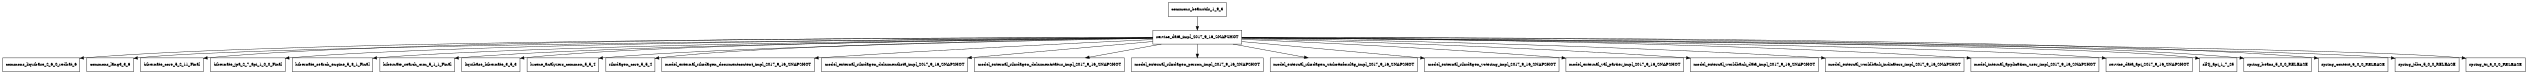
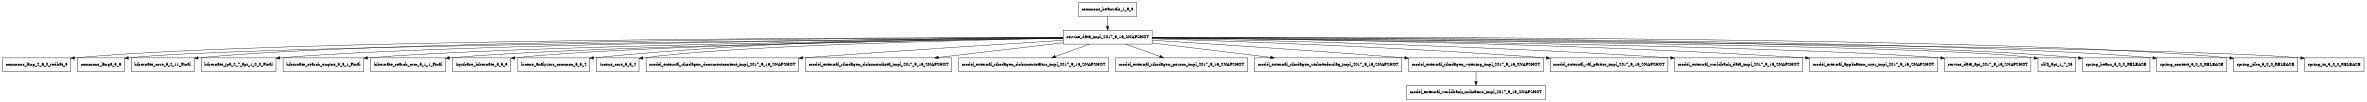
edge "service_data_impl_2017_9_16_SNAPSHOT" -> "model_external_worldbank_indicators_impl_2017_9_16_SNAPSHOT": now "model_external_riksdagen_votering_impl_2017_9_16_SNAPSHOT" -> "model_external_worldbank_indicators_impl_2017_9_16_SNAPSHOT"
node "commons_liquibase_2_6_0_redhat_6": label "commons_liquibase_2_6_0_redhat_6" -> "commons_lang_2_6_0_redhat_6"
node "riksdagen_core_5_5_4": label "riksdagen_core_5_5_4" -> "lucene_core_5_5_4"
